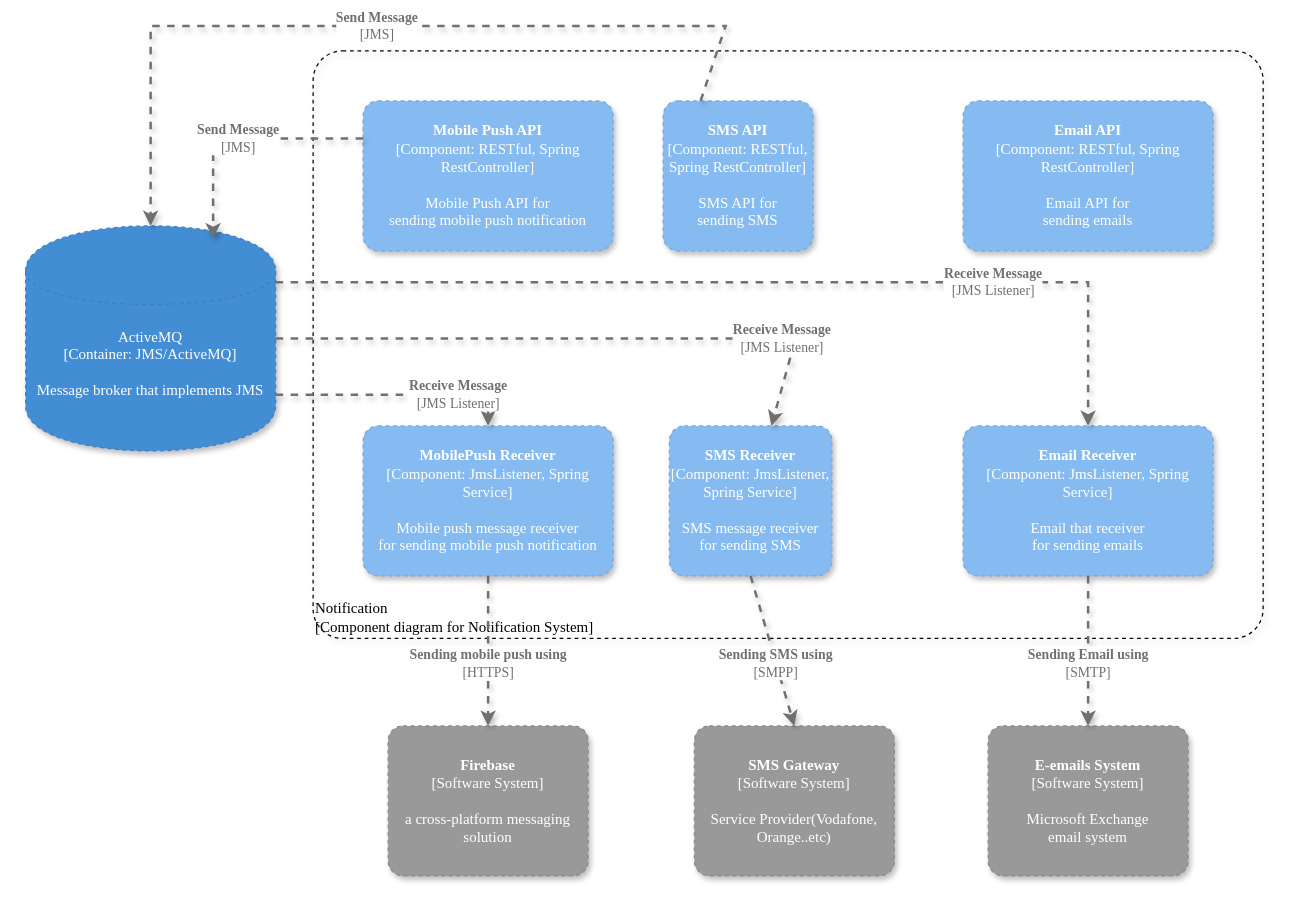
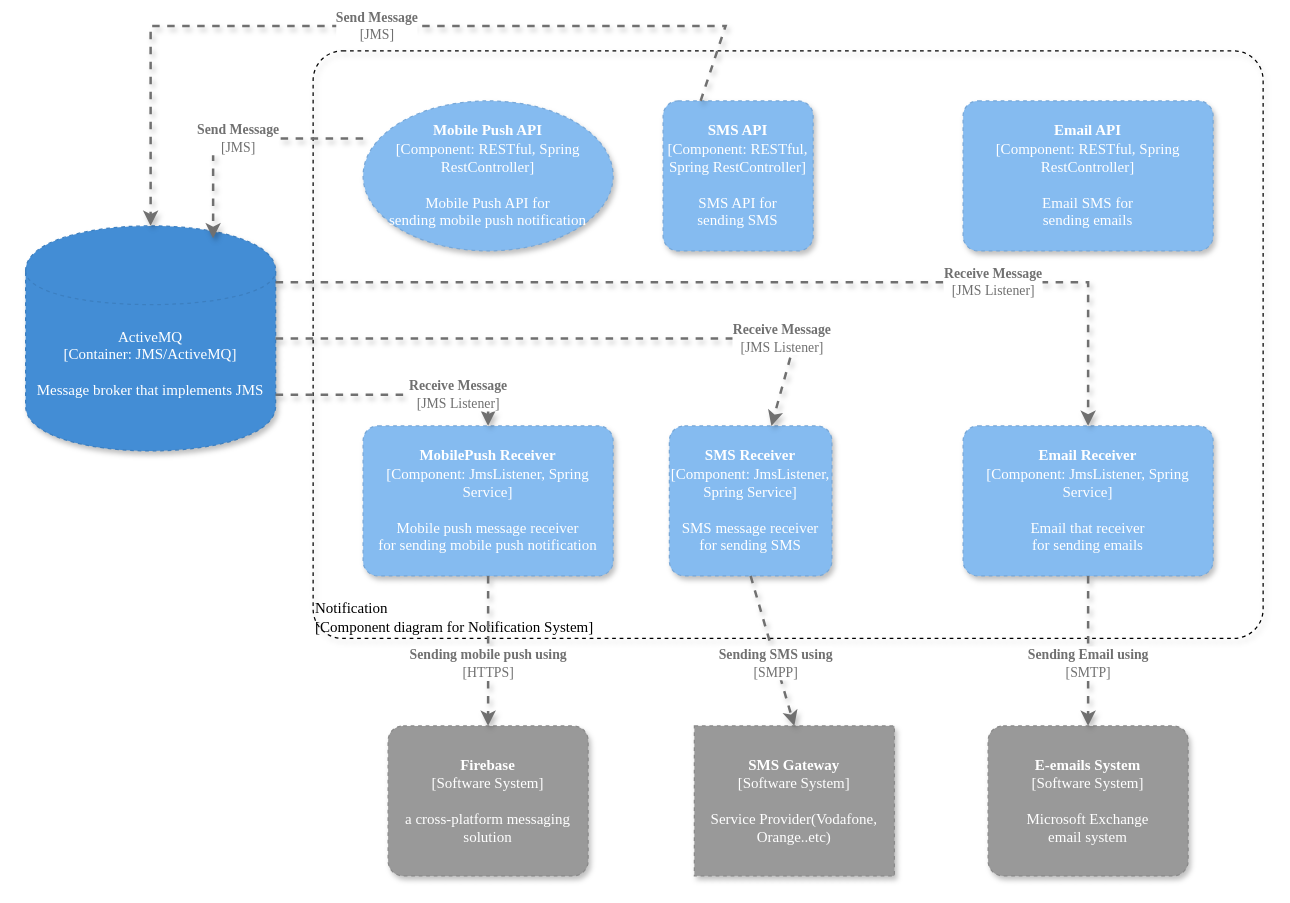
node "Mobile Push API [Component: RESTful, Spring RestController] Mobile Push API for sending mobile push notification": shape rounded rectangle -> ellipse
node "Email API [Component: RESTful, Spring RestController] Email API for sending emails": label "Email API [Component: RESTful, Spring RestController] Email API for sending emails" -> "Email API [Component: RESTful, Spring RestController] Email SMS for sending emails"
node "SMS Gateway [Software System] Service Provider(Vodafone, Orange..etc)": shape rounded rectangle -> rectangle
